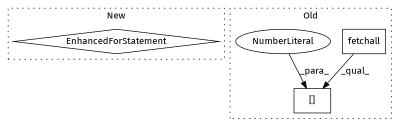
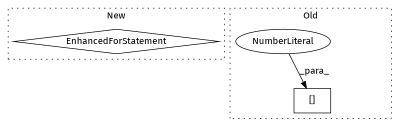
node "fetchall": removed
